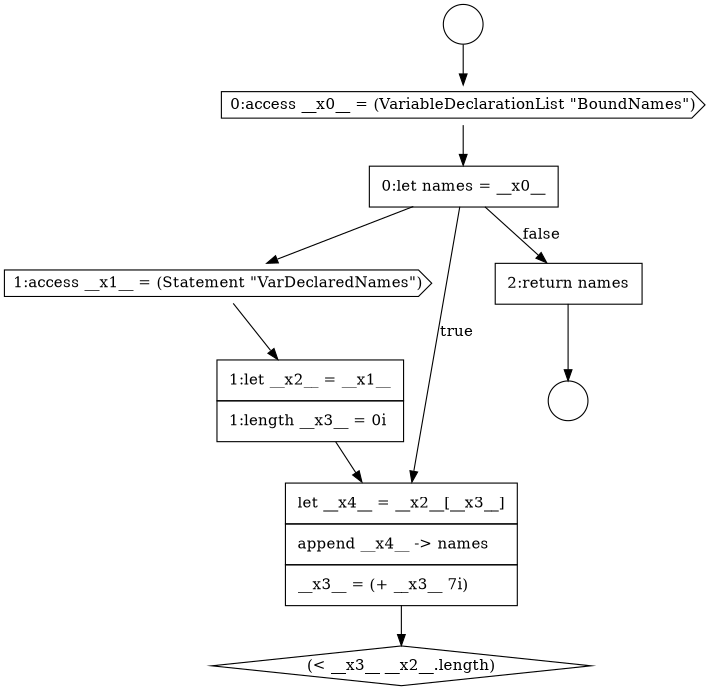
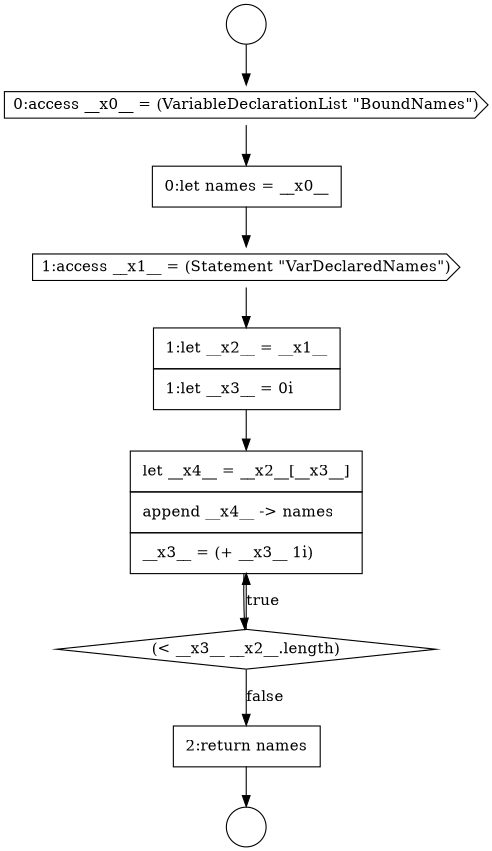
edge "0:let names = __x0__" -> "2:return names": now "(< __x3__ __x2__.length)" -> "2:return names"
edge "0:let names = __x0__" -> "let __x4__ = __x2__[__x3__]": now "(< __x3__ __x2__.length)" -> "let __x4__ = __x2__[__x3__]"
node "1:let __x2__ = __x1__": text "1:length __x3__ = 0i" -> "1:let __x3__ = 0i"
node "let __x4__ = __x2__[__x3__]": text "__x3__ = (+ __x3__ 7i)" -> "__x3__ = (+ __x3__ 1i)"
